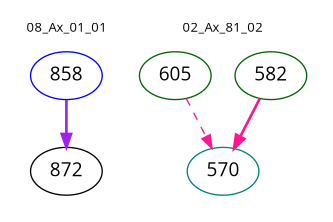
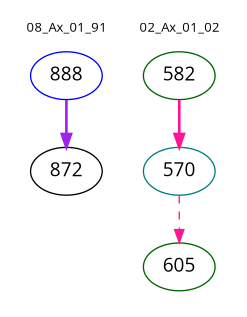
cluster "08_Ax_01_01": label "08_Ax_01_01" -> "08_Ax_01_91"
cluster "02_Ax_81_02": label "02_Ax_81_02" -> "02_Ax_01_02"
node "858": label "858" -> "888"
edge "605" -> "570": reversed
